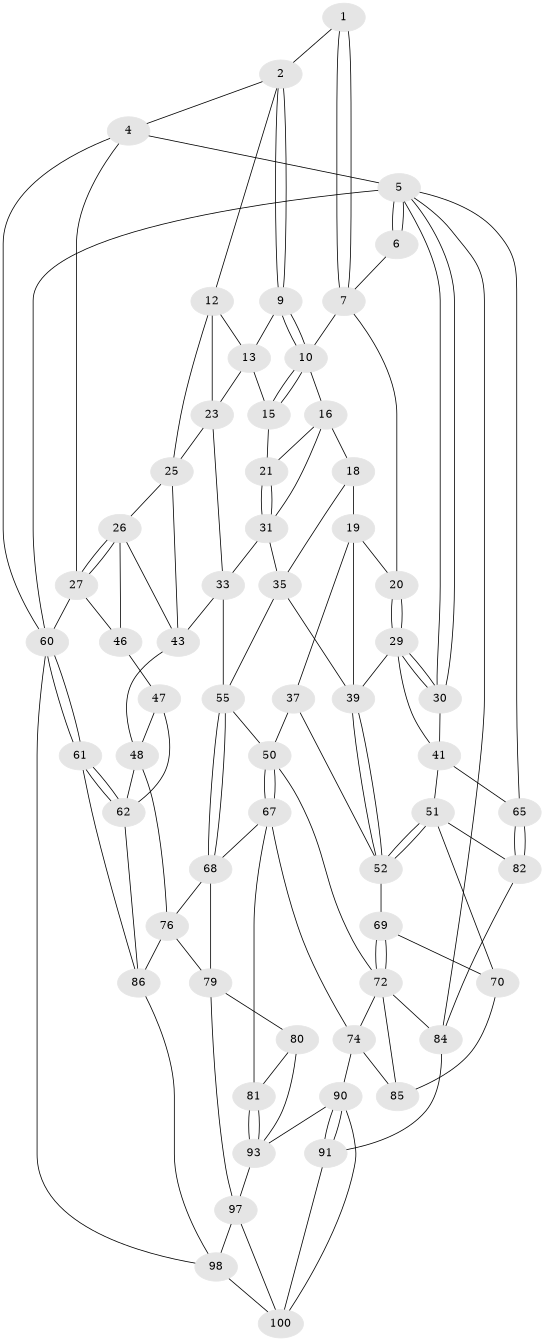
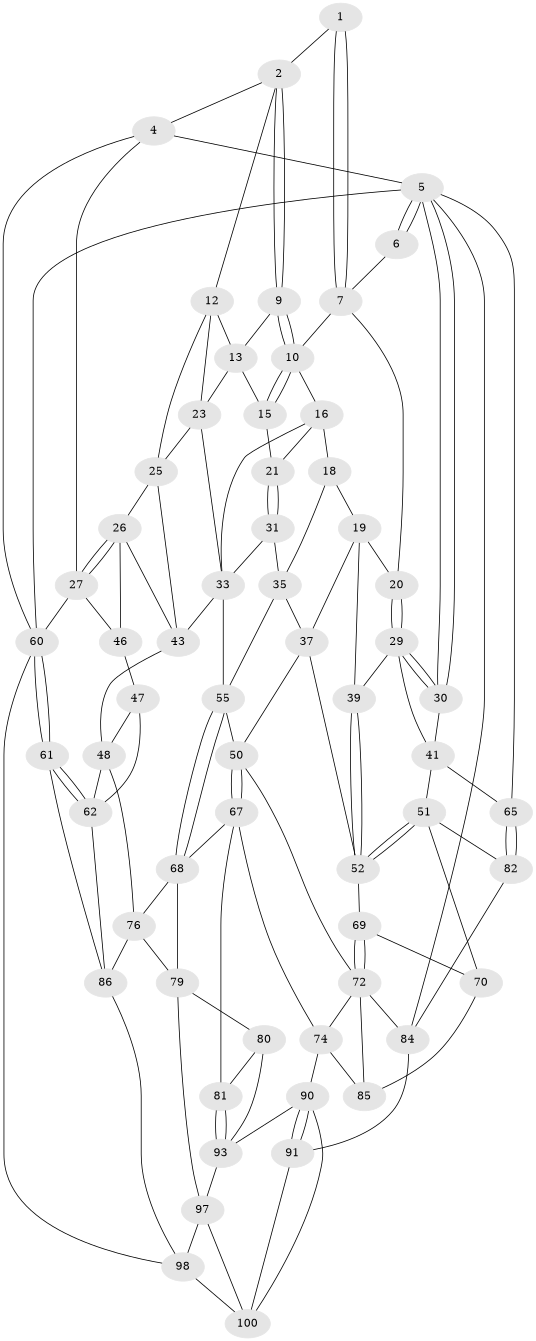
edge "16" -- "31": now "16" -- "33"
edge "35" -- "39": now "35" -- "37"
